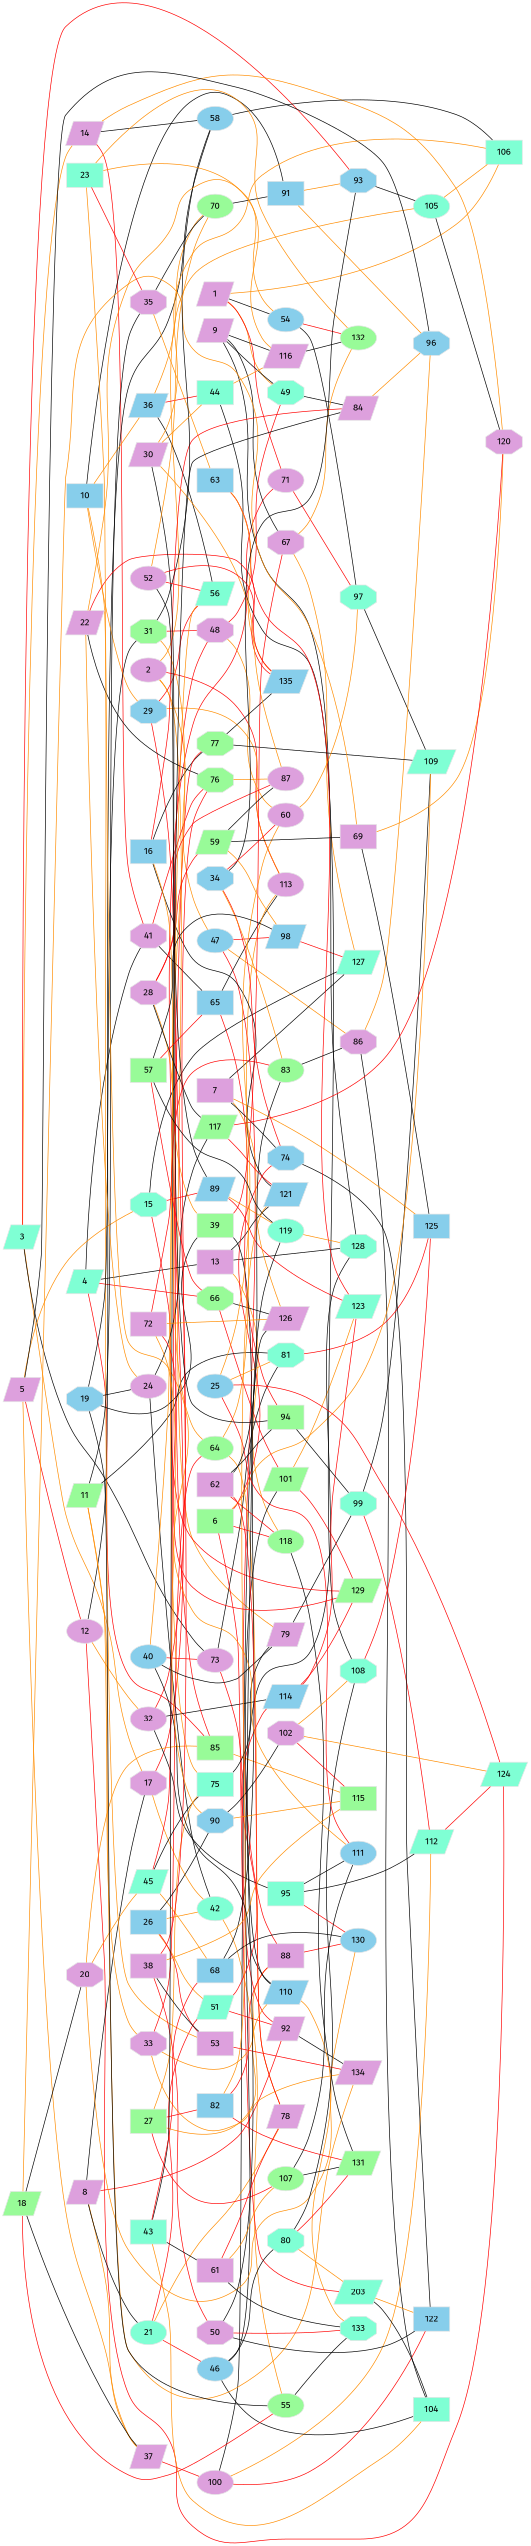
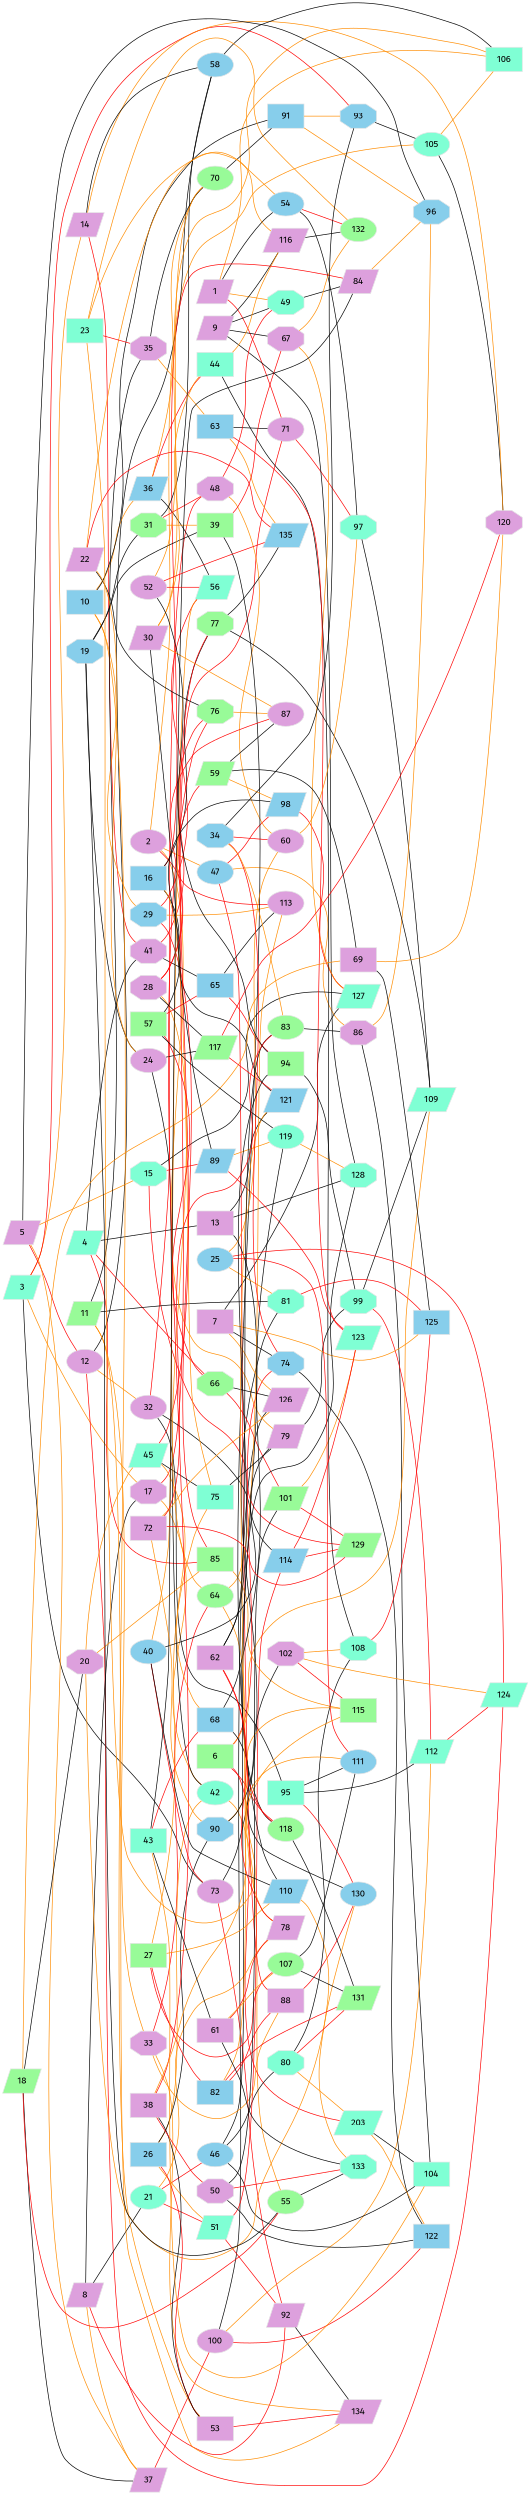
edge "63" -- "71": added
edge "13" -- "118": color darkorange -> black
